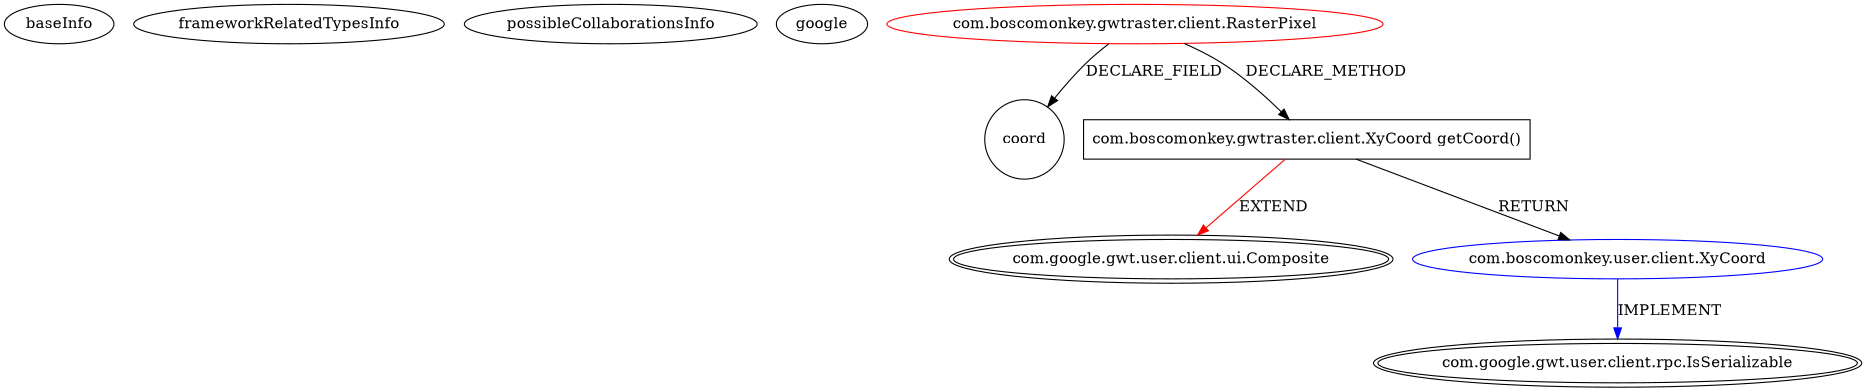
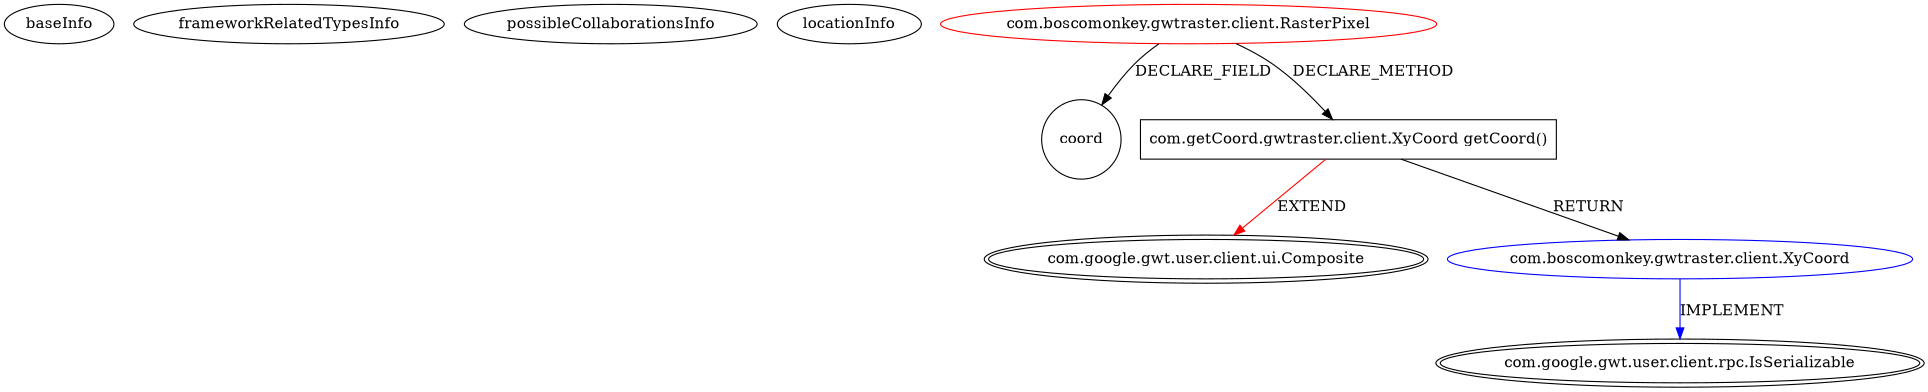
node "google": label "google" -> "locationInfo"
node "com.boscomonkey.gwtraster.client.XyCoord getCoord()": label "com.boscomonkey.gwtraster.client.XyCoord getCoord()" -> "com.getCoord.gwtraster.client.XyCoord getCoord()"
node "com.boscomonkey.user.client.XyCoord": label "com.boscomonkey.user.client.XyCoord" -> "com.boscomonkey.gwtraster.client.XyCoord"
